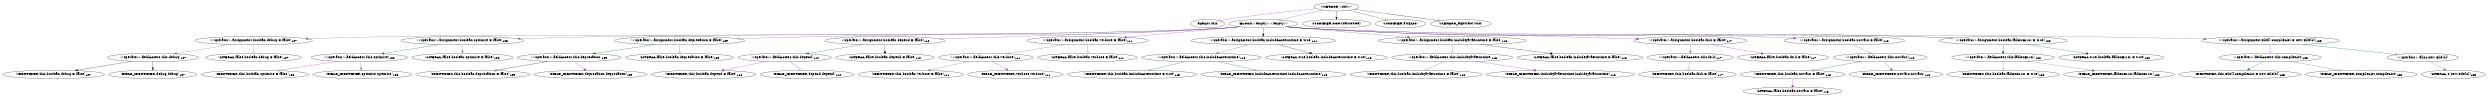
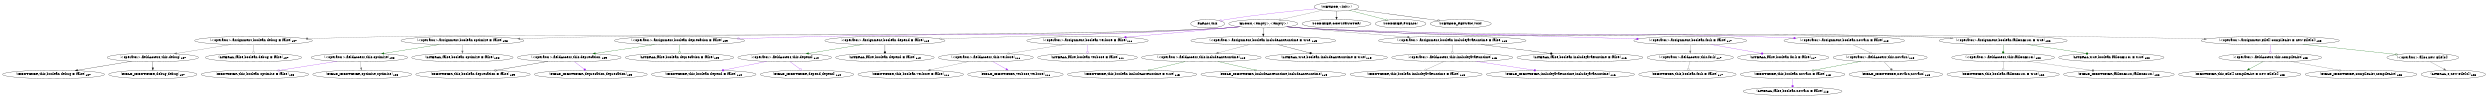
node "(<operator>.assignment,boolean includeAntRuntime = true)": text "111" -> "115"
